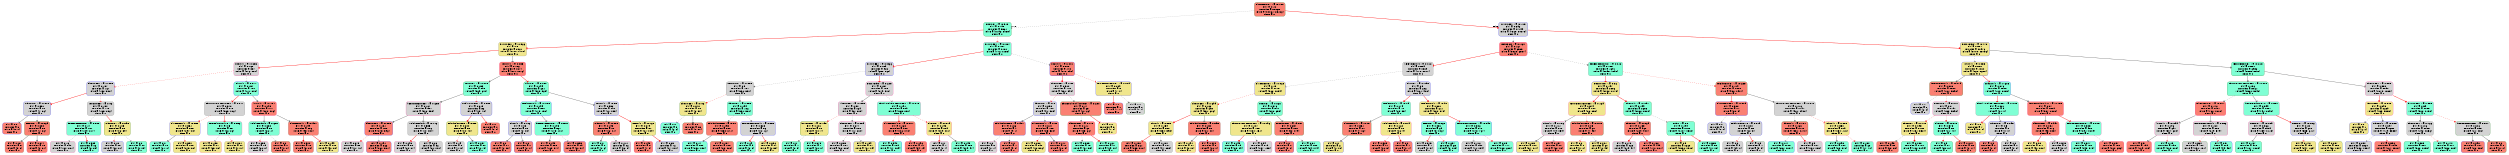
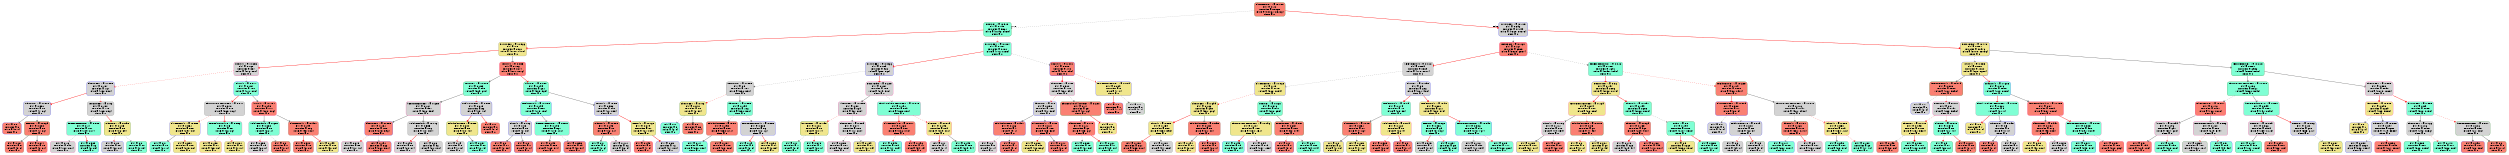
node "gini = 0.0 samples = 6 value = [0, 10] class = 1": label "gini = 0.0 samples = 6 value = [0, 10] class = 1" -> "bun = 0.0 samples = 6 value = [0, 10] class = 1"
node "gini = 0.423 samples = 18 value = [7, 16] class = 1": added
node "gini = 0.194 samples = 311 value = [52, 425] class = 1": added
node "gini = 0.476 samples = 458 value = [297, 463] class = 1": removed
